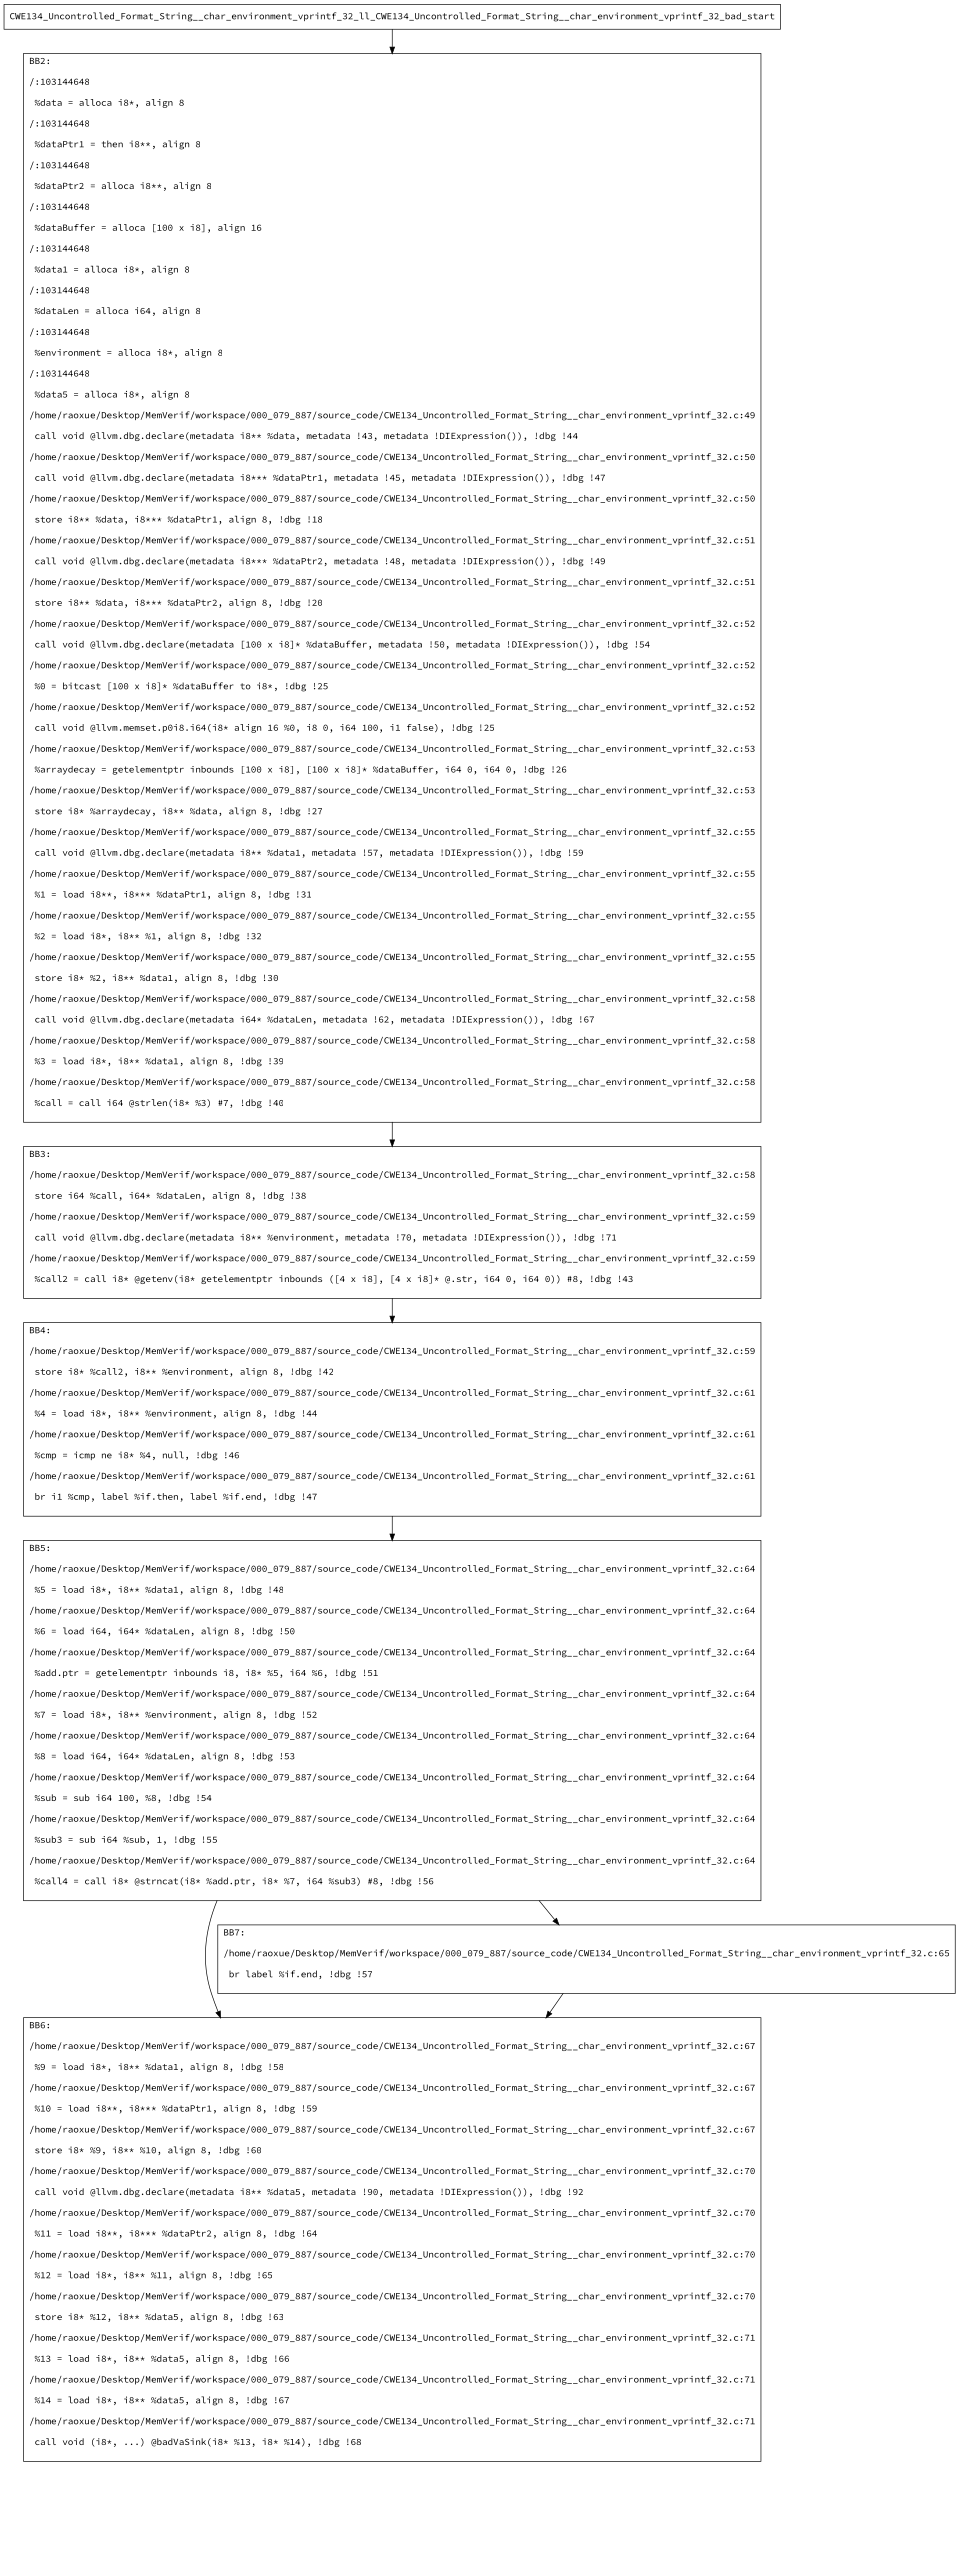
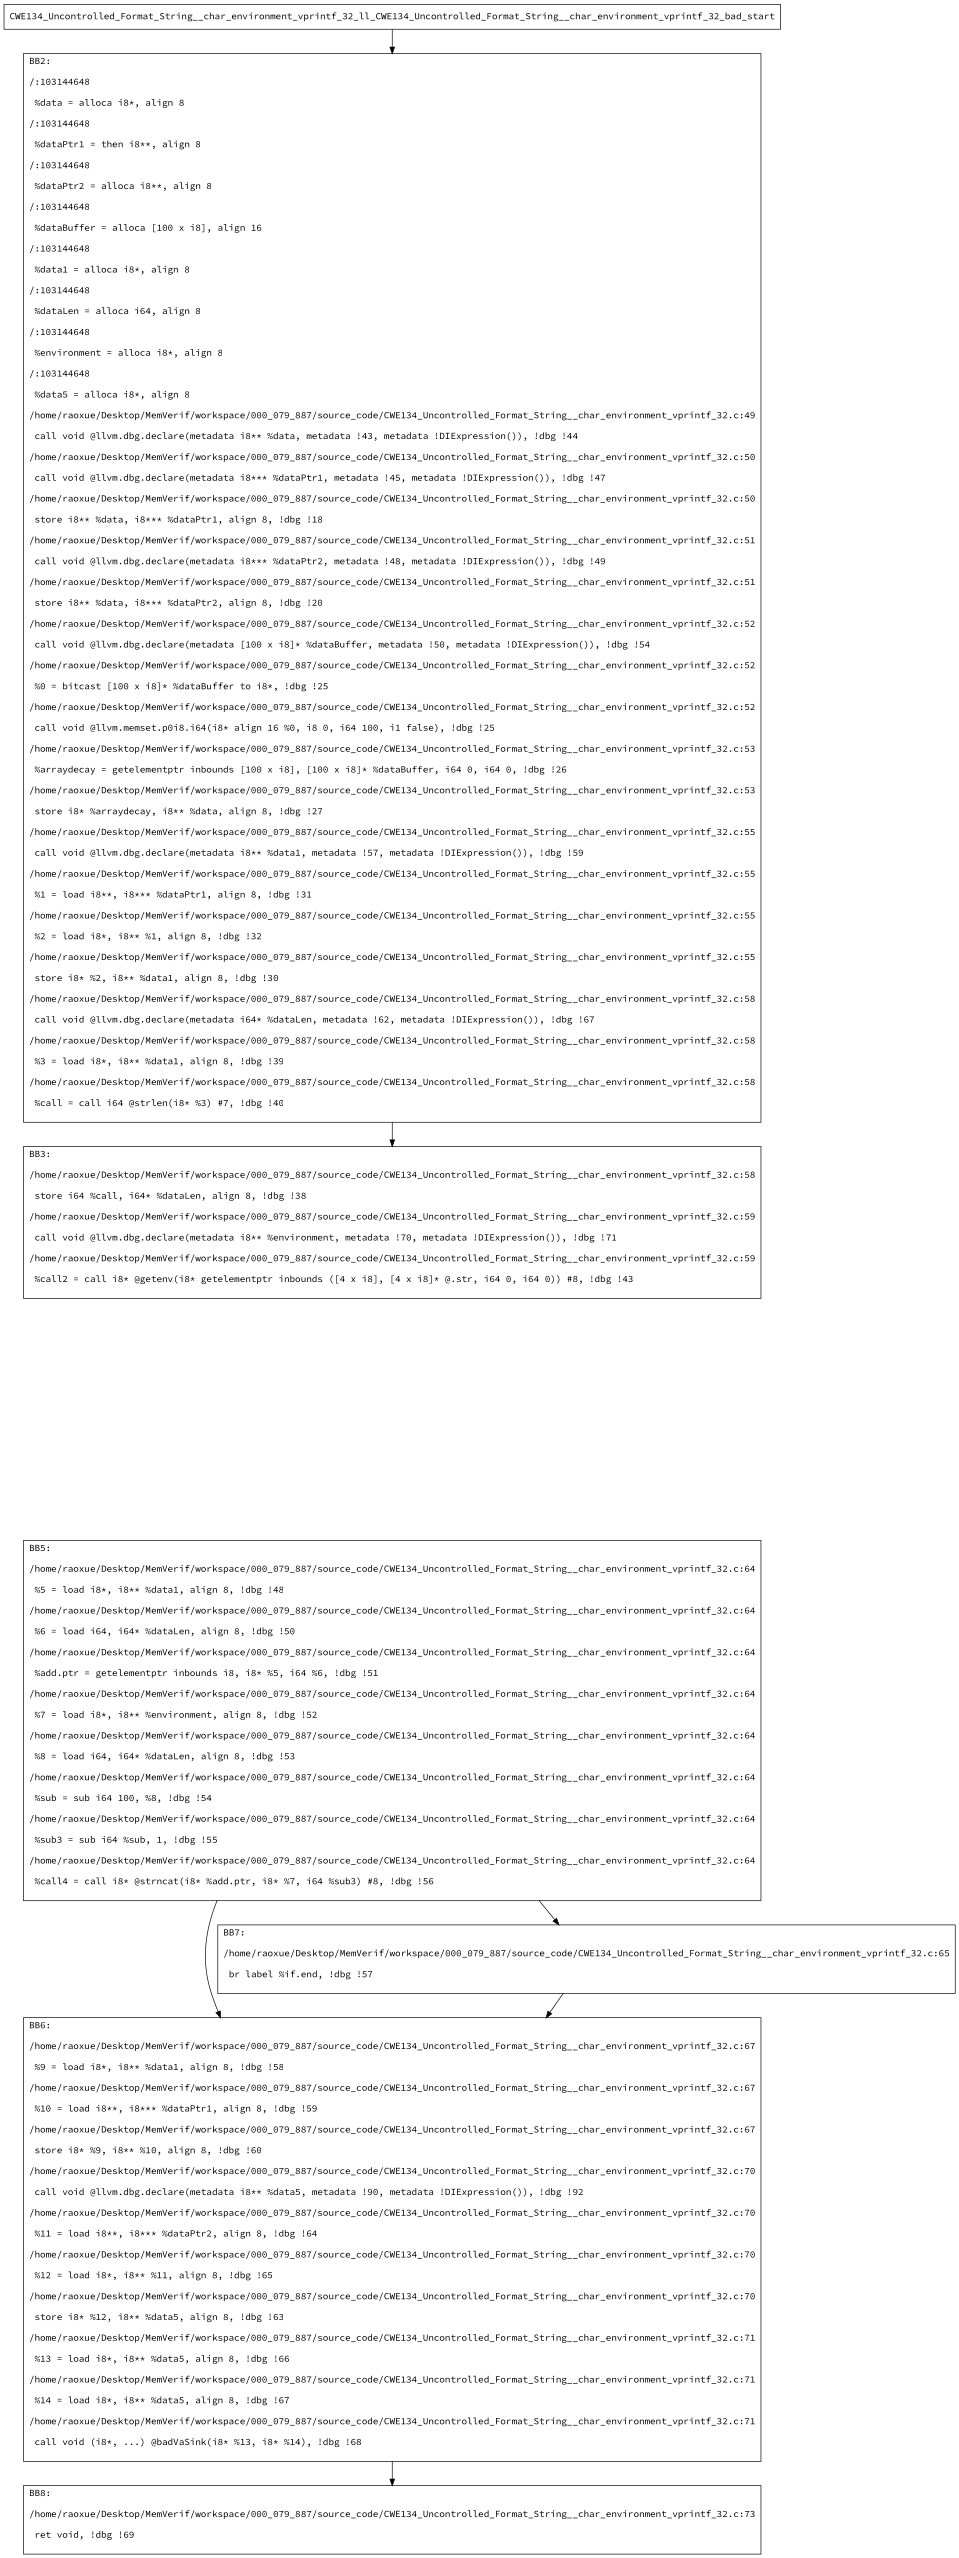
node "BB4:": removed
node "BB8:": added
